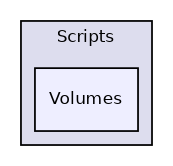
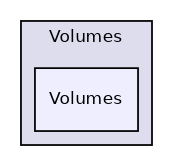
cluster "Scripts": label "Scripts" -> "Volumes"
